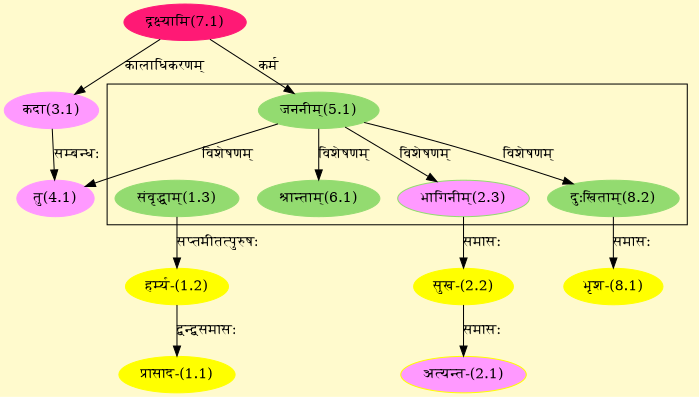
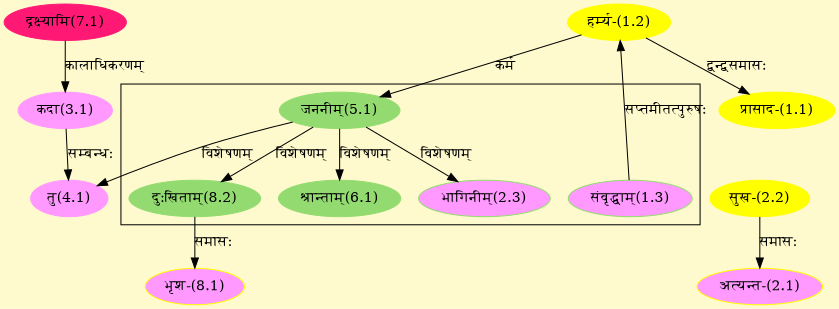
edge "द्रक्ष्यामि(7.1)" -> "जननीम्(5.1)": now "हर्म्य-(1.2)" -> "जननीम्(5.1)"
node "संवृद्धाम्(1.3)": fillcolor #93db70 -> #ff99ff
edge "भागिनीम्(2.3)" -> "सुख-(2.2)": removed, label "समासः"
node "भृश-(8.1)": fillcolor #ffff00 -> #ff99ff
